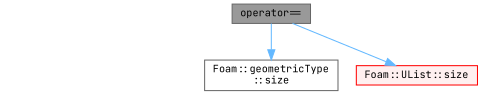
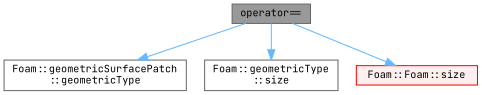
node "Foam::geometricSurfacePatch ::geometricType": added
node "Foam::UList::size": label "Foam::UList::size" -> "Foam::Foam::size"
